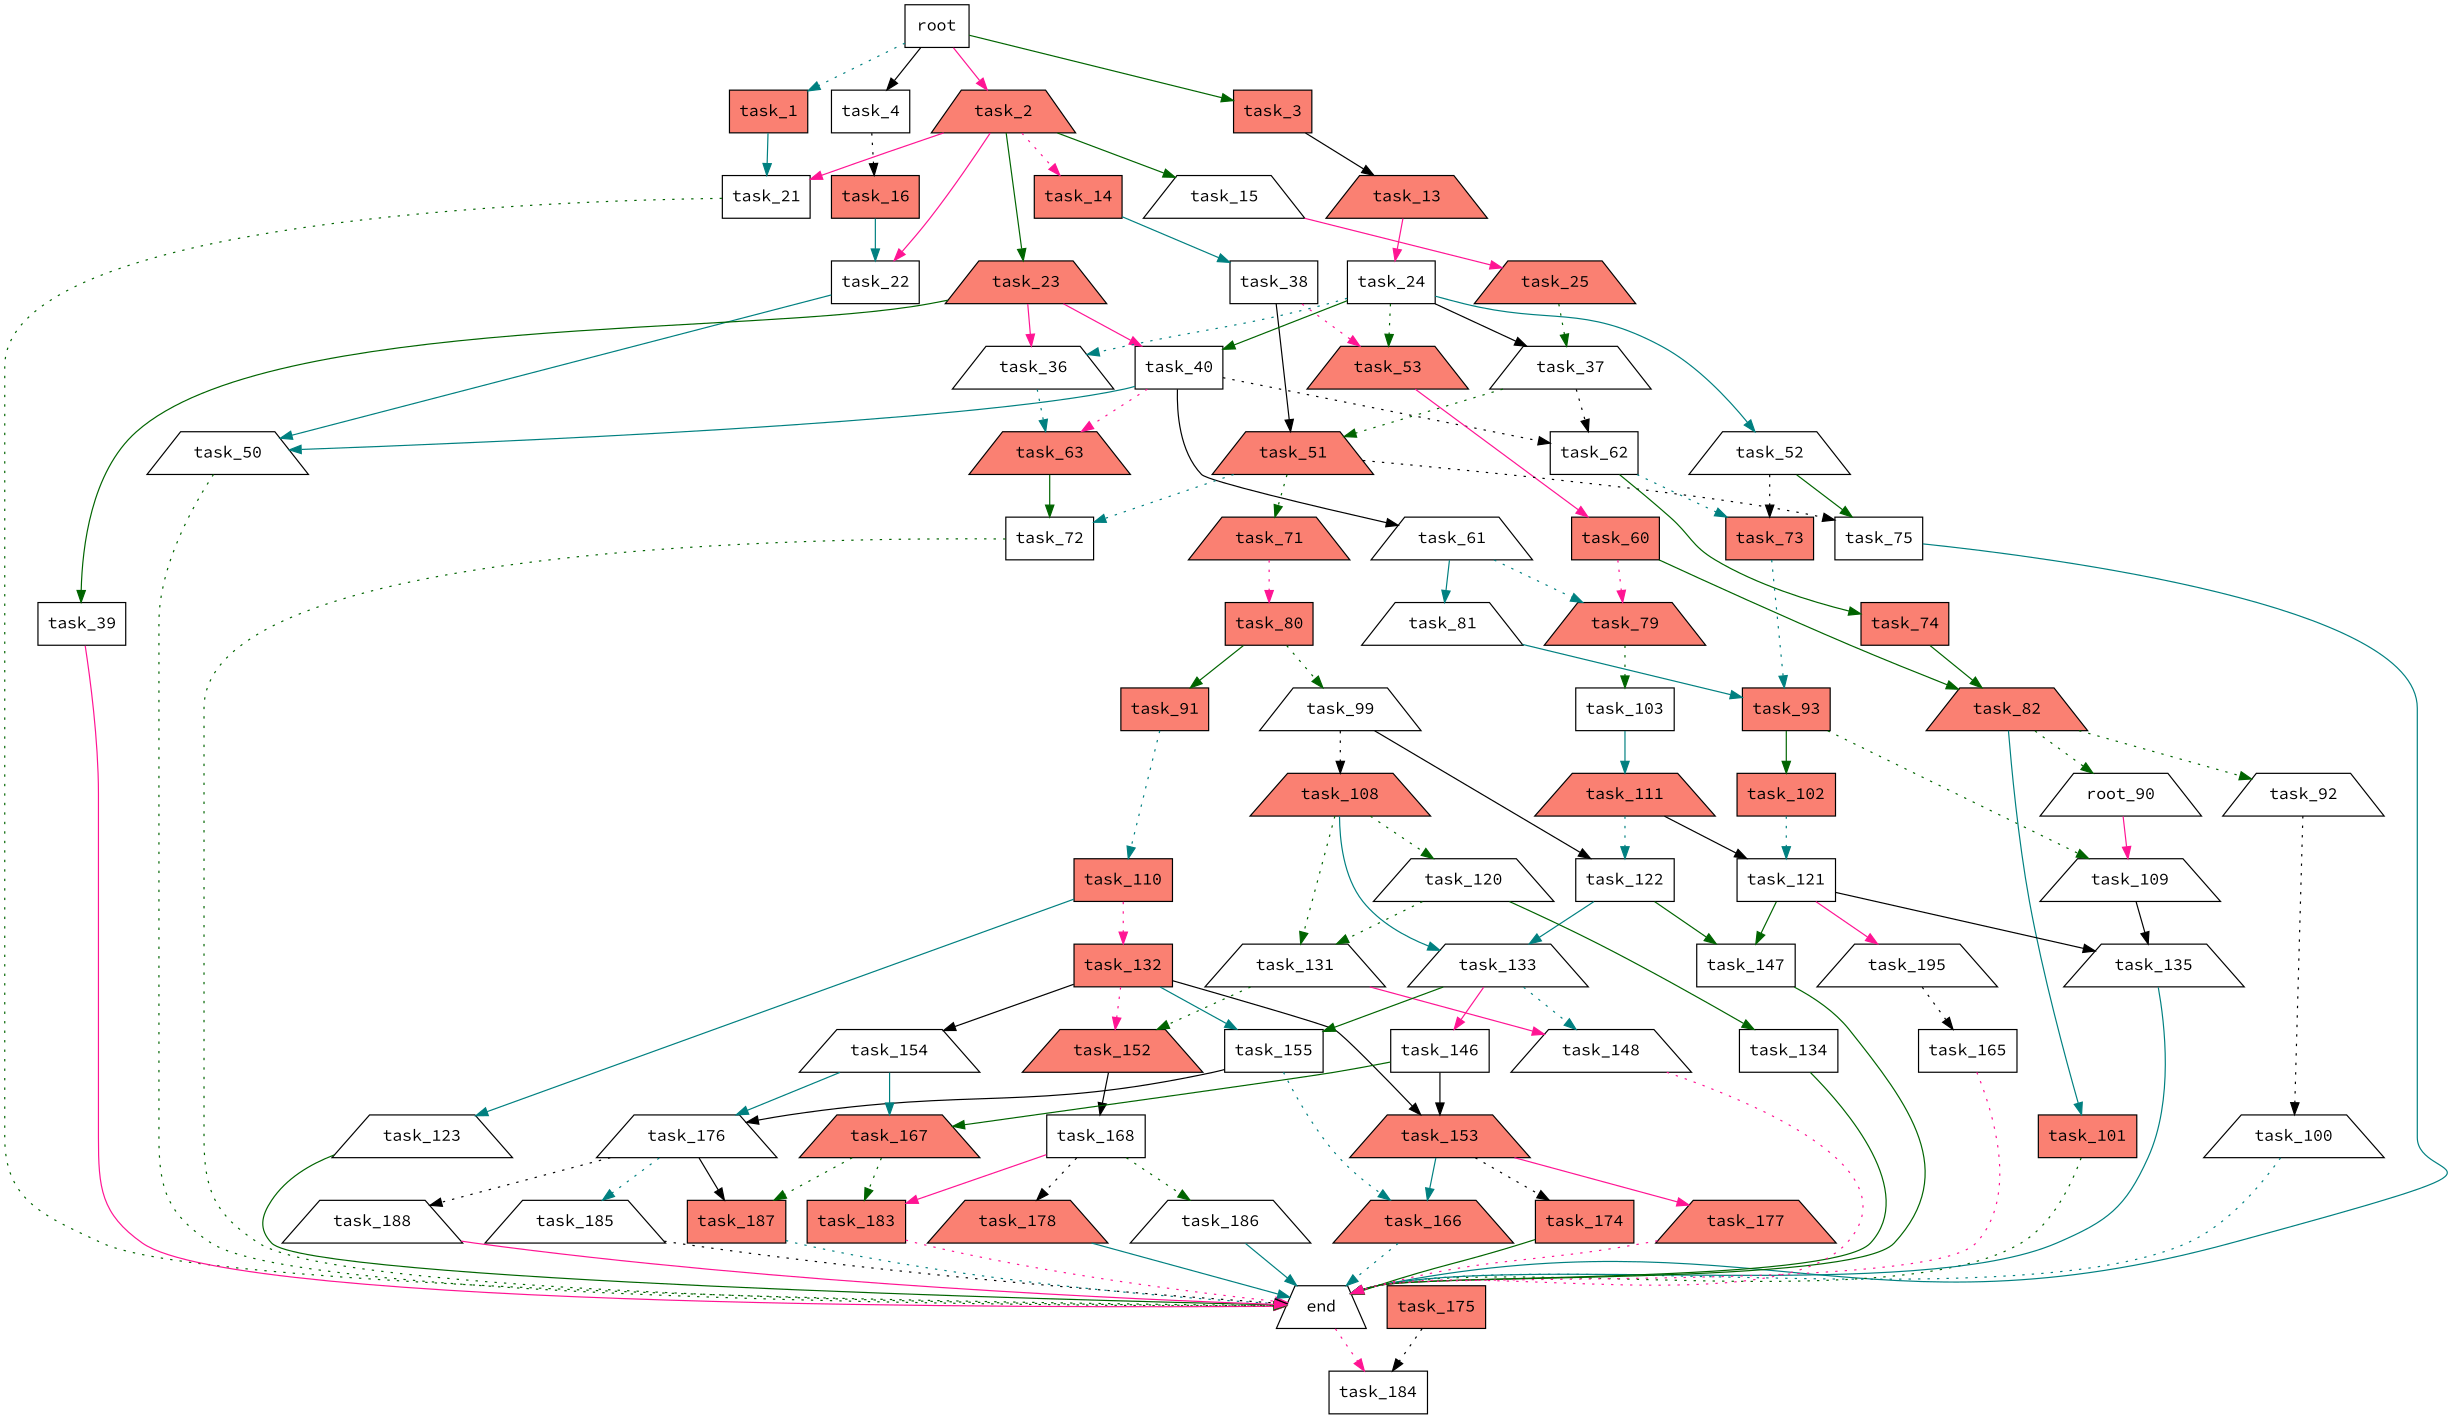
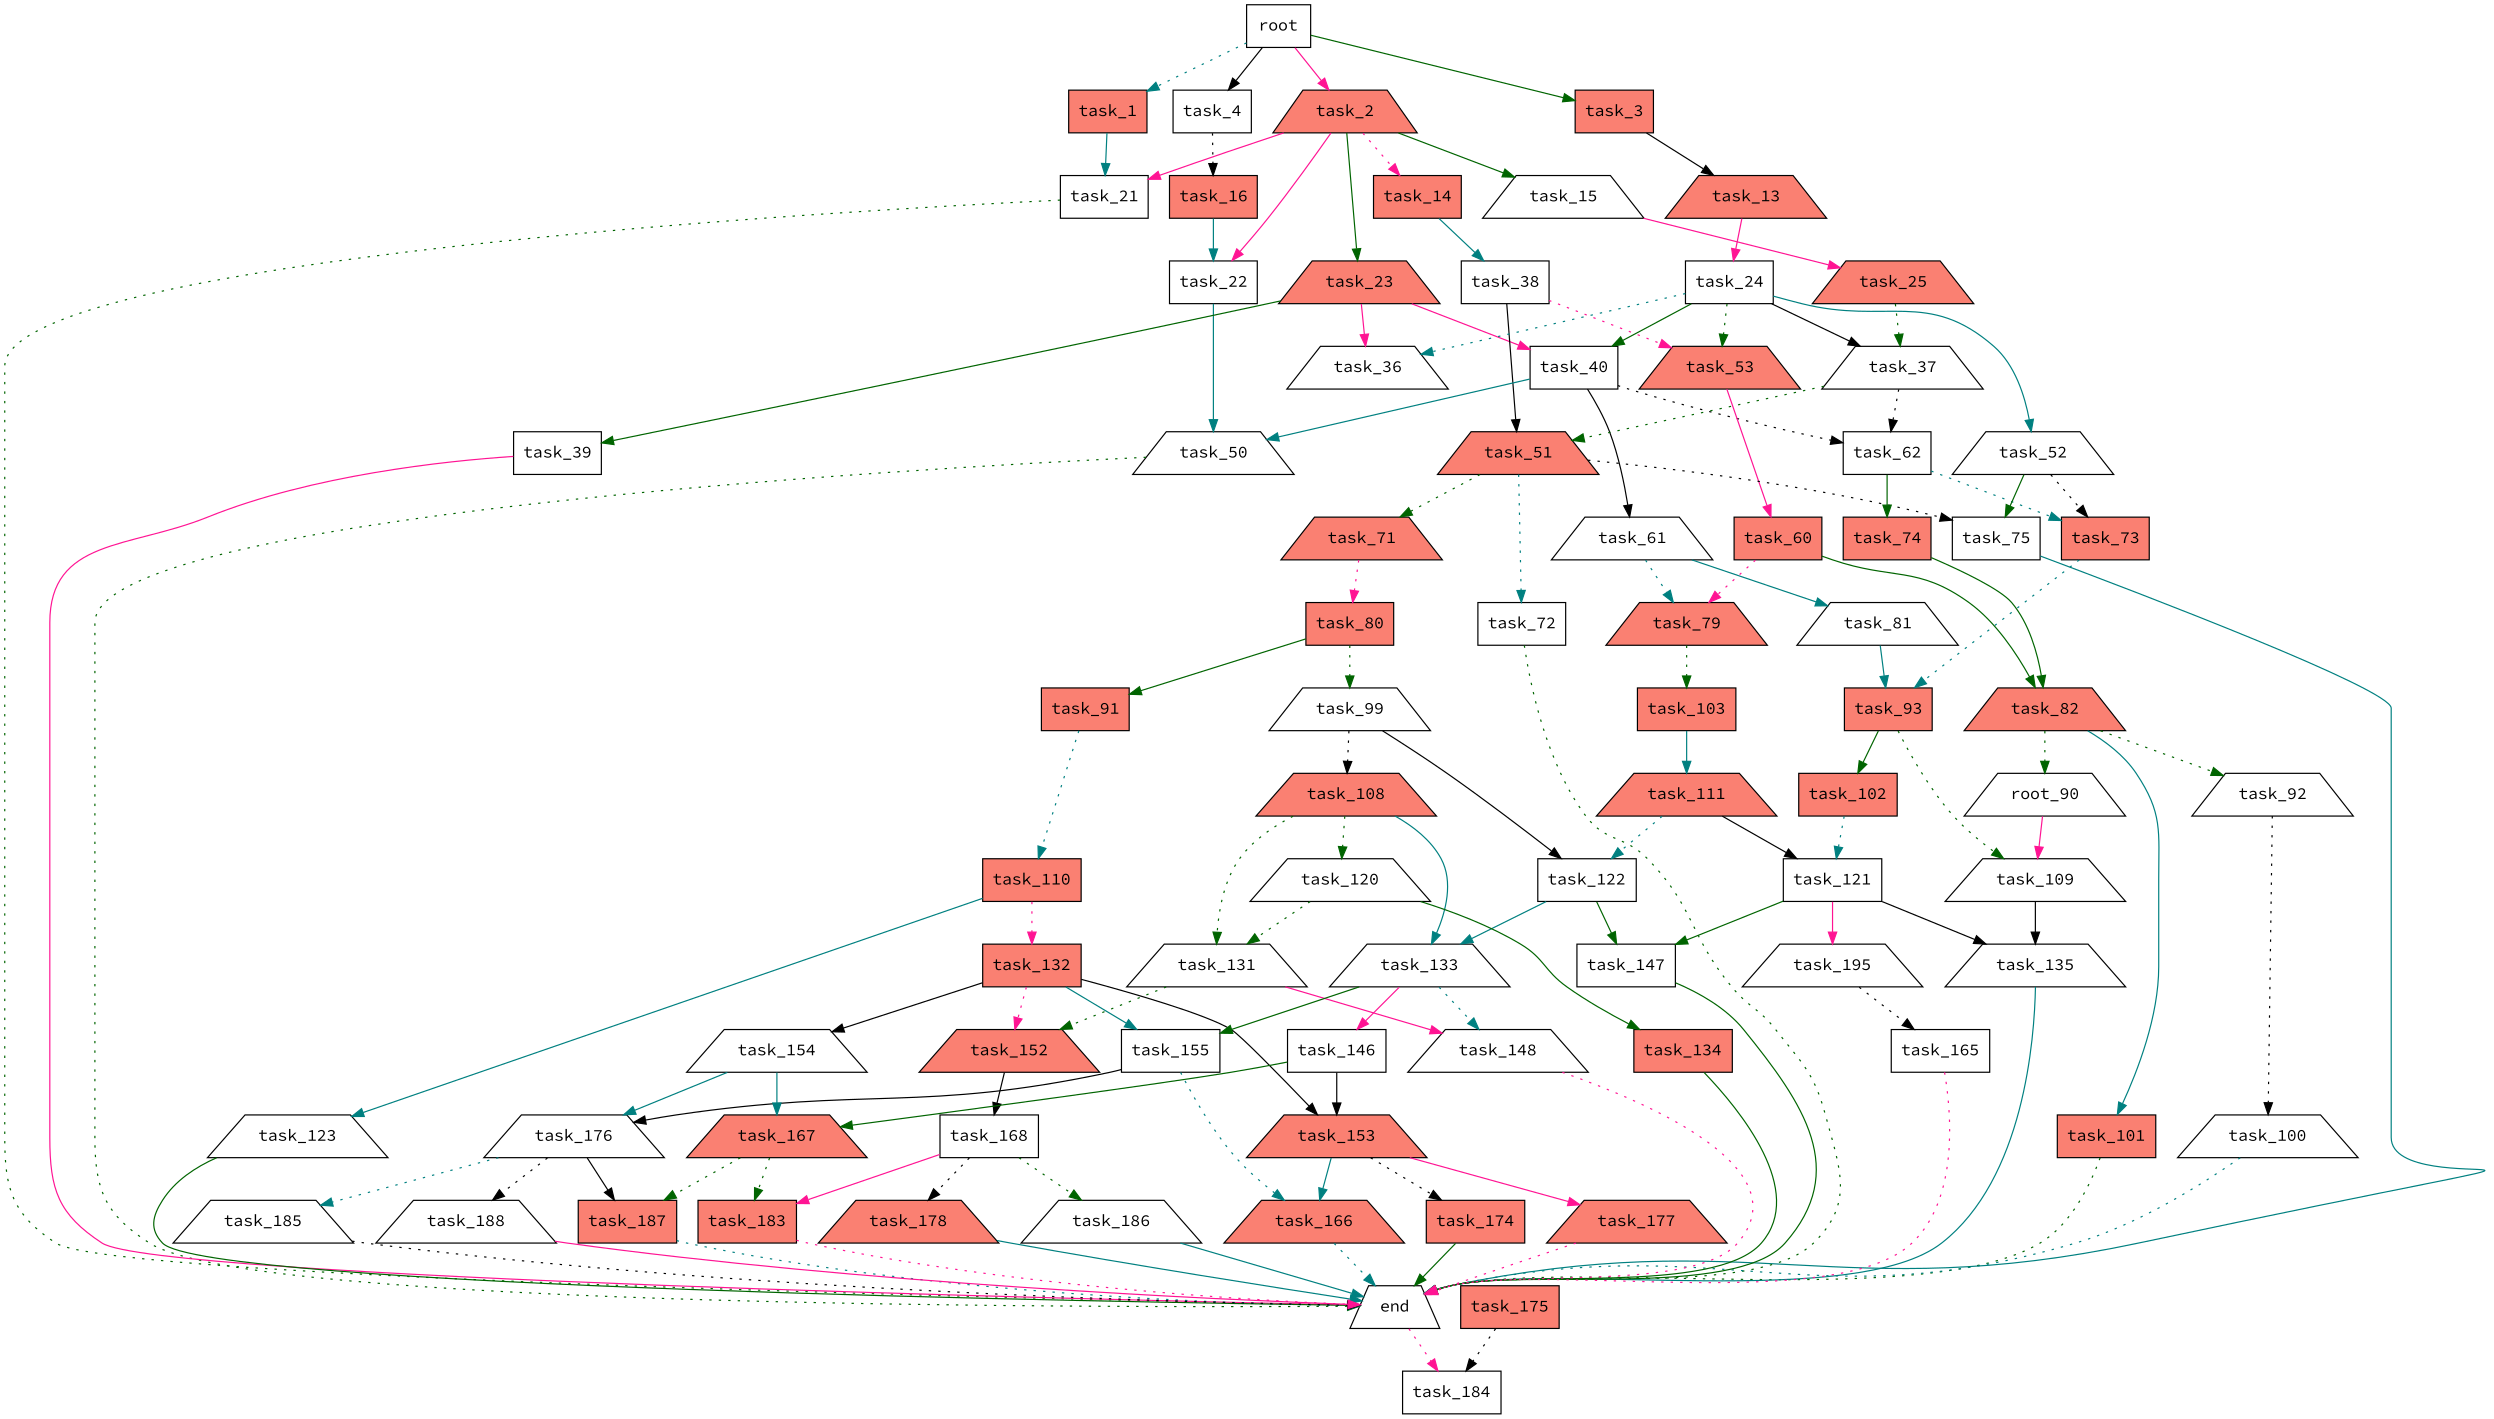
node "task_63": removed
node "task_103": fillcolor white -> salmon
node "task_134": fillcolor white -> salmon
